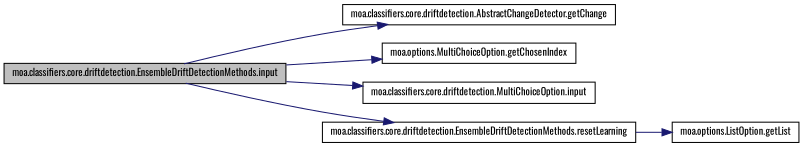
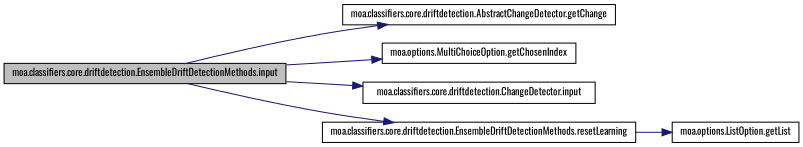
node "moa.classifiers.core.driftdetection.MultiChoiceOption.input": label "moa.classifiers.core.driftdetection.MultiChoiceOption.input" -> "moa.classifiers.core.driftdetection.ChangeDetector.input"
